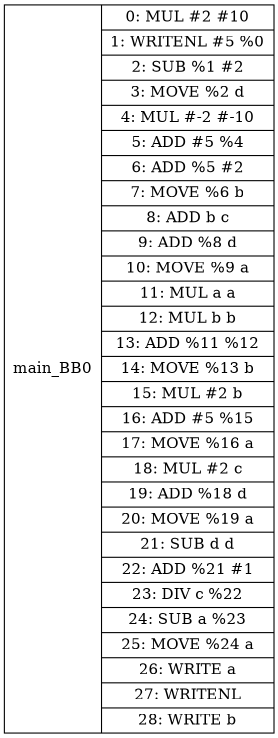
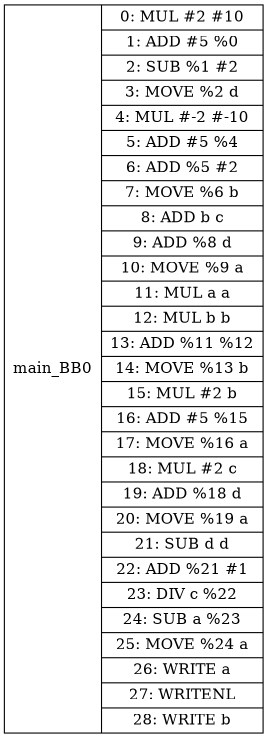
node "main_BB0": text "1: WRITENL #5 %0" -> "1: ADD #5 %0"
